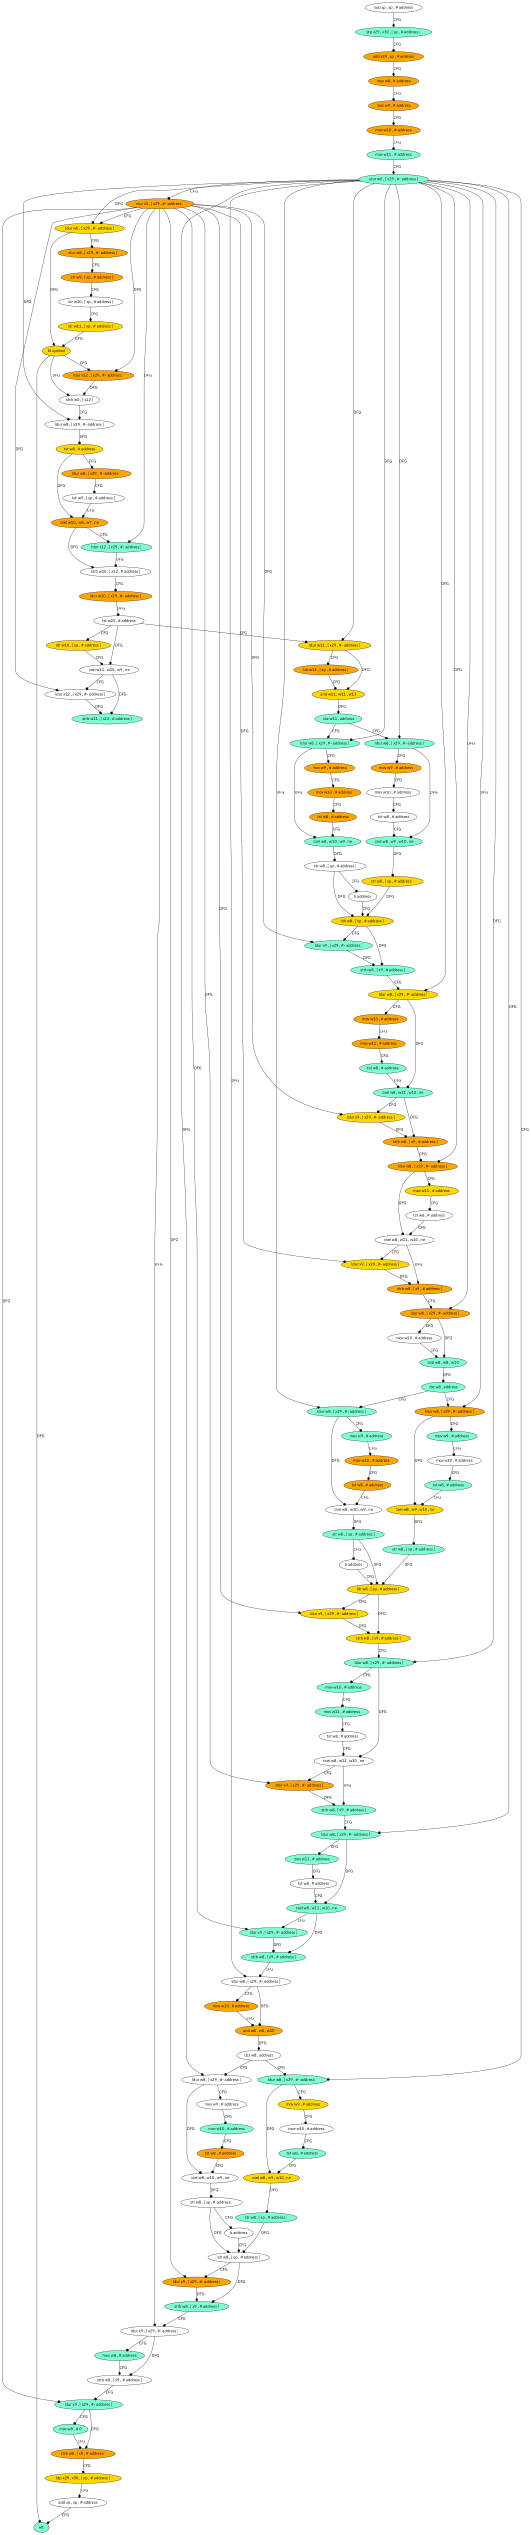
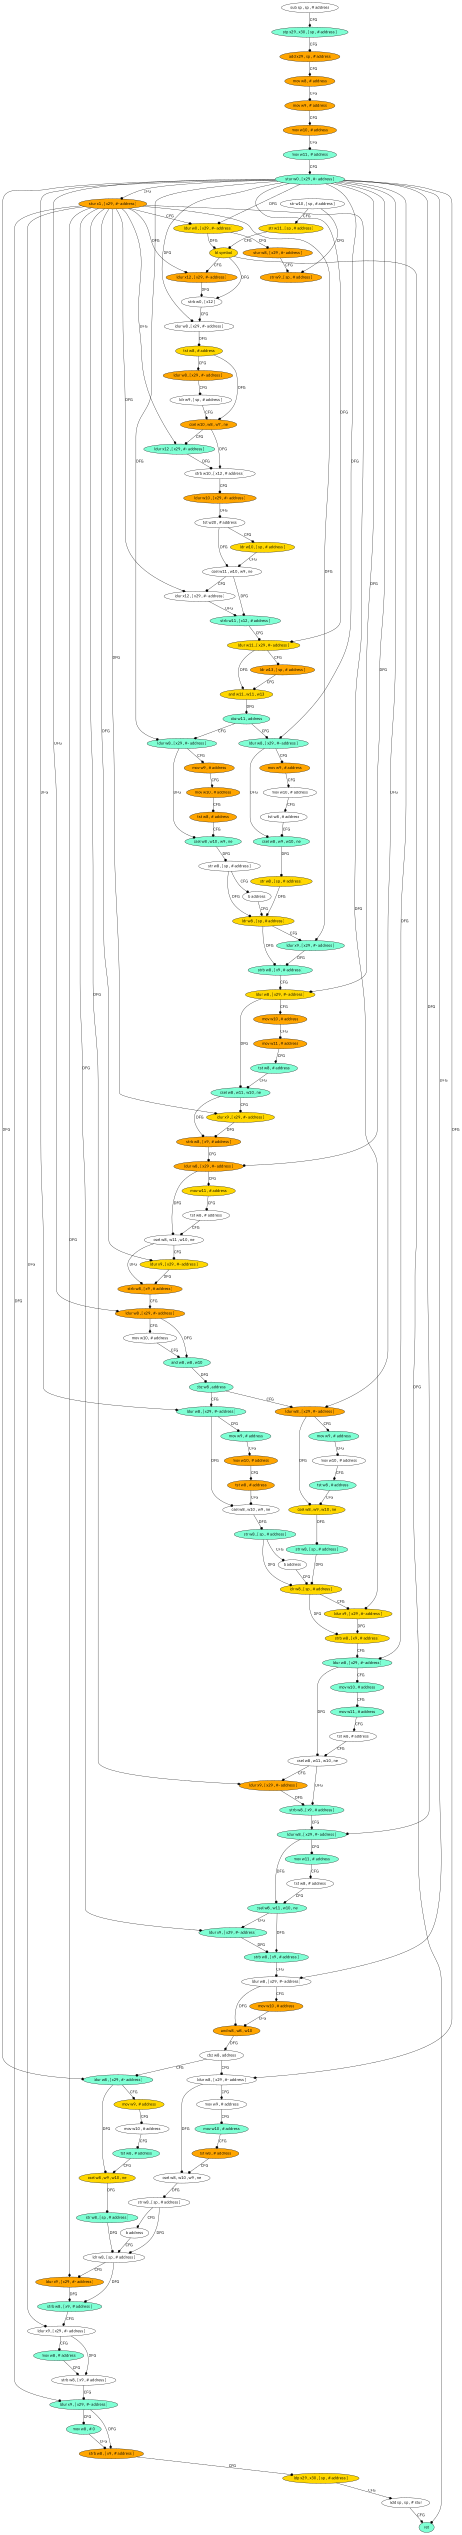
edge "str w9 , [ sp , # address ]" -> "str w10 , [ sp , # address ]": reversed
edge "tst w20 , # address" -> "ldur w11 , [ x29 , #- address ]": now "strb w11 , [ x12 , # address ]" -> "ldur w11 , [ x29 , #- address ]"
node "add sp , sp , # address": label "add sp , sp , # address" -> "add sp , sp , # stur"
